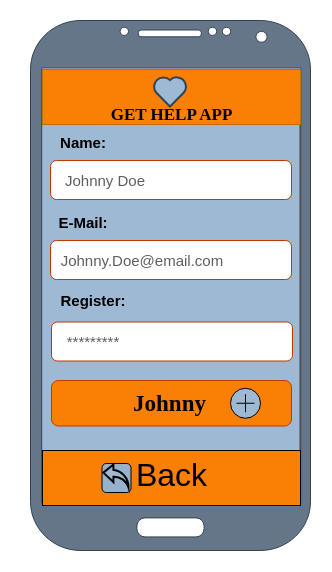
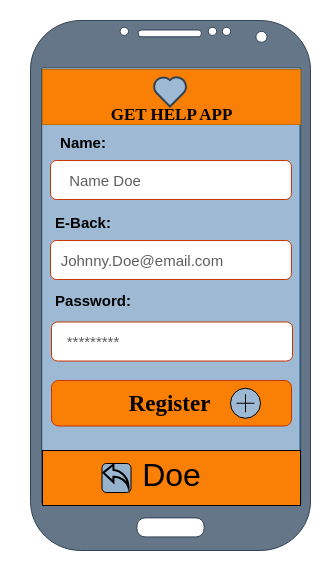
node "Johnny Doe": label "Johnny Doe" -> "Name Doe"
node "E-Mail:": label "E-Mail:" -> "E-Back:"
node "Register:": label "Register:" -> "Password:"
node "Johnny": label "Johnny" -> "Register"
node "Back": label "Back" -> "Doe"
